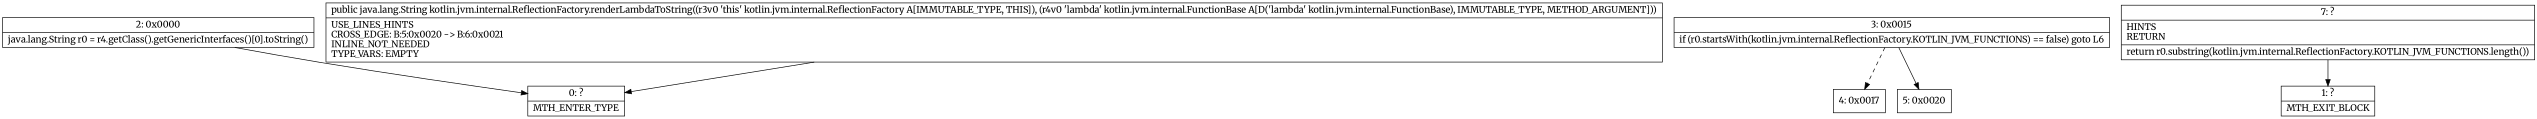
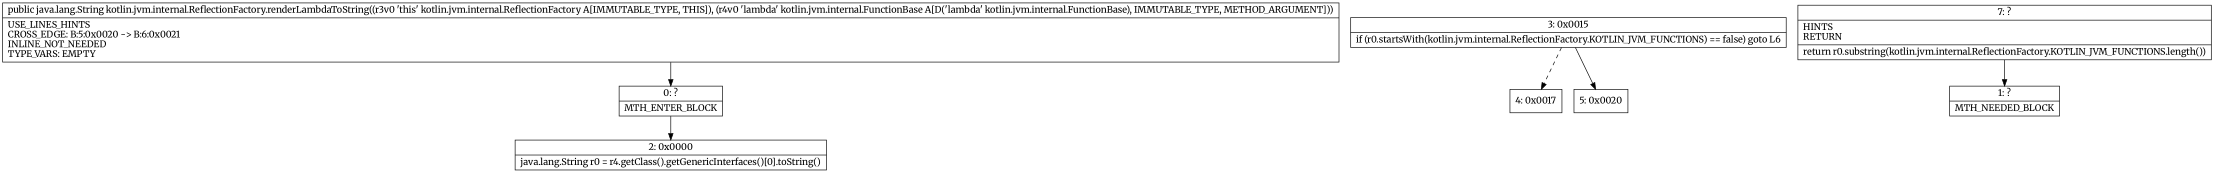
edge "2: 0x0000" -> "0: ?": reversed
node "0: ?": text "MTH_ENTER_TYPE" -> "MTH_ENTER_BLOCK"
node "1: ?": text "MTH_EXIT_BLOCK" -> "MTH_NEEDED_BLOCK"
